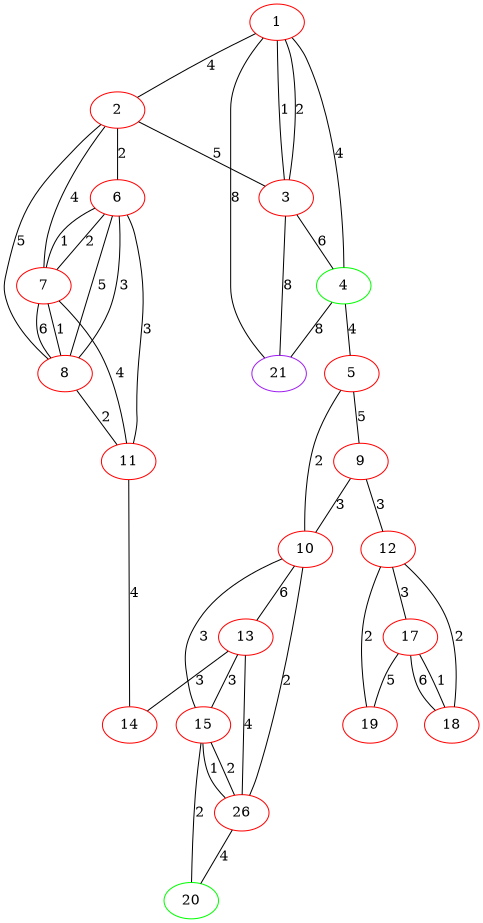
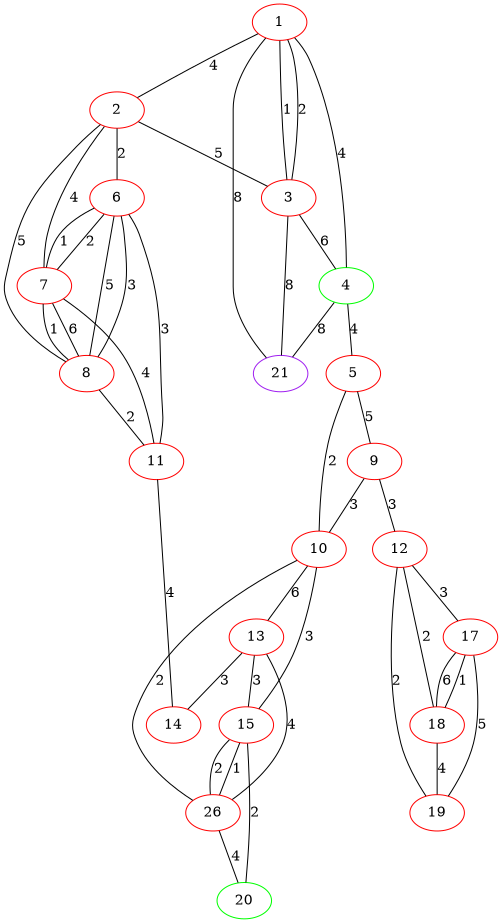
edge "18" -- "19": added, label "4"
